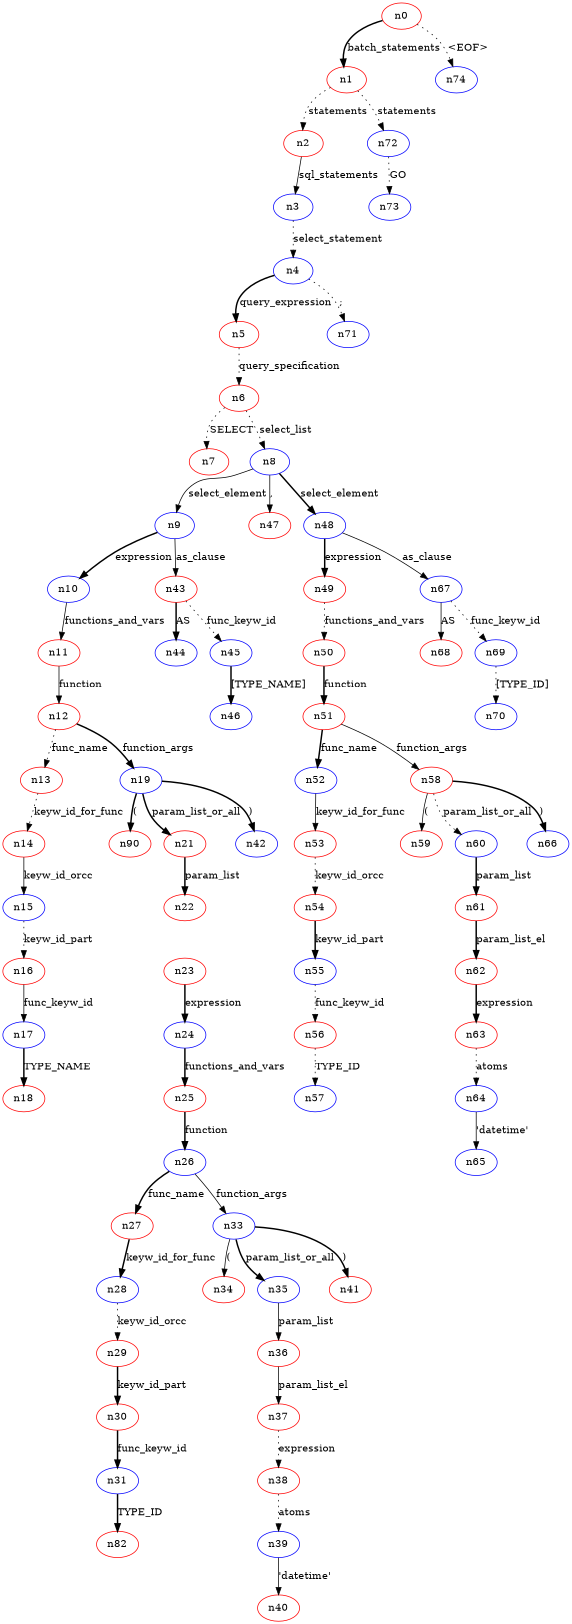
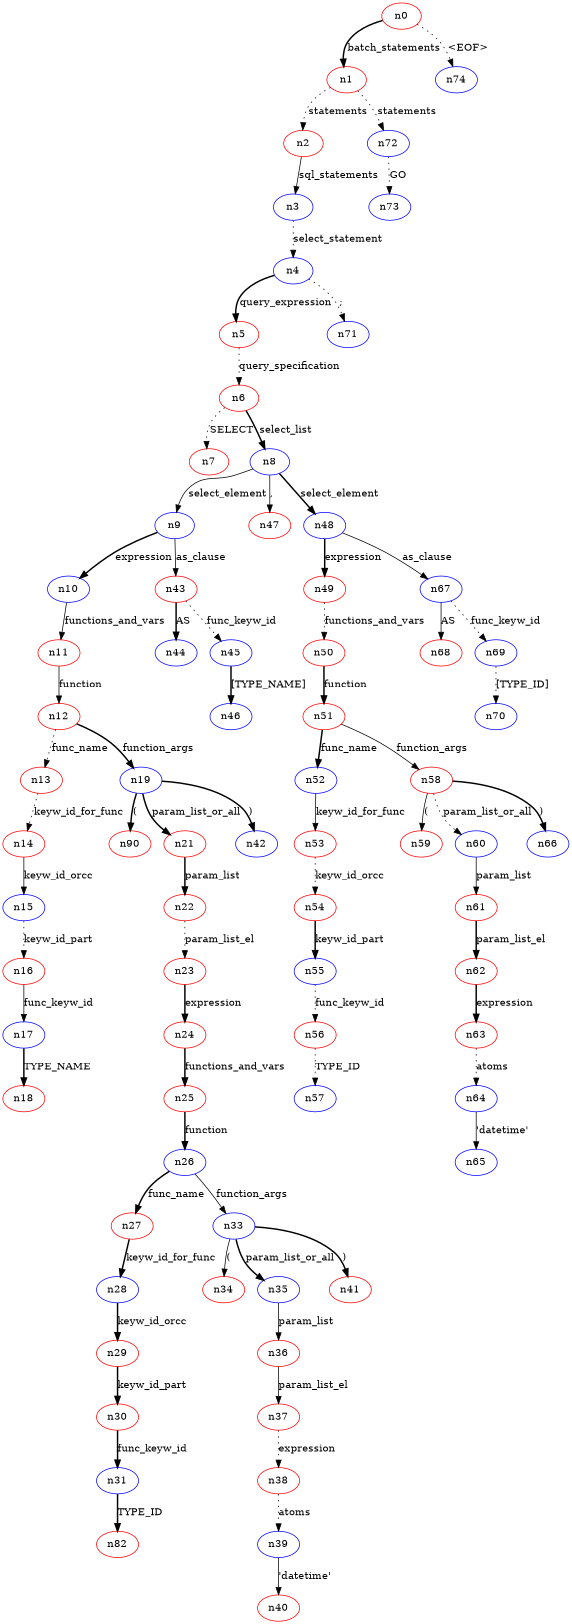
edge "n6" -> "n8": style dotted -> bold
edge "n60" -> "n61": style bold -> solid
edge "n22" -> "n23": added, label "param_list_el"
node "n24": color blue -> red
edge "n28" -> "n29": style dotted -> bold
